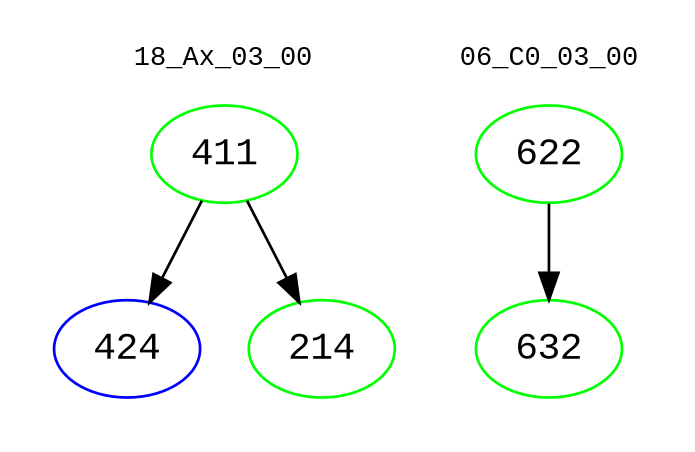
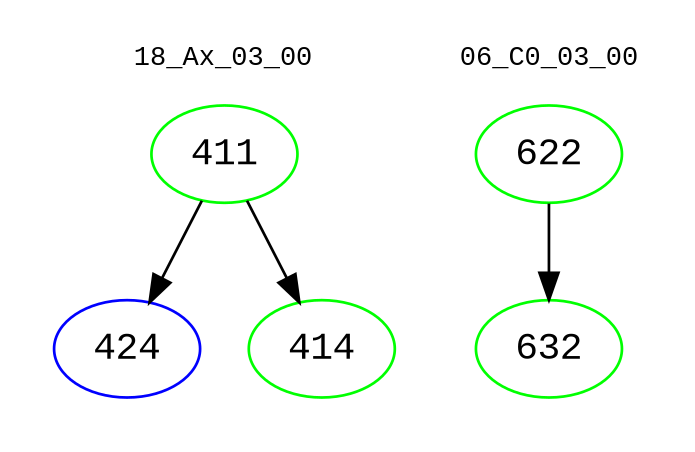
node "214": label "214" -> "414"
